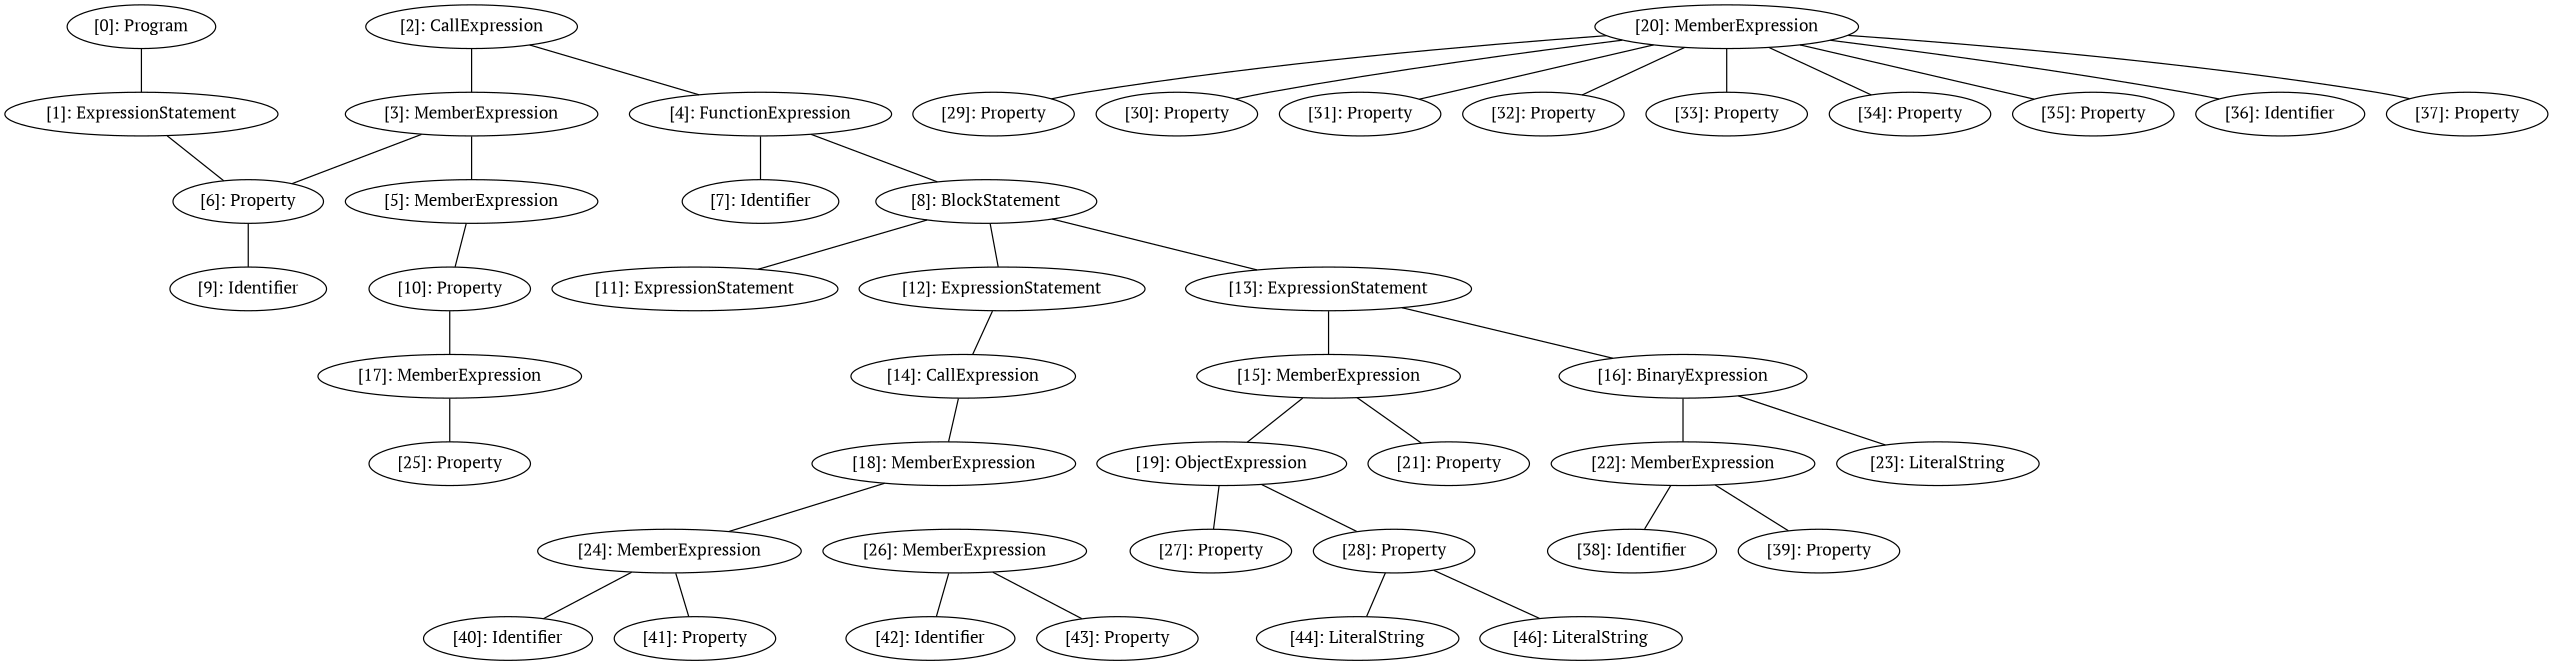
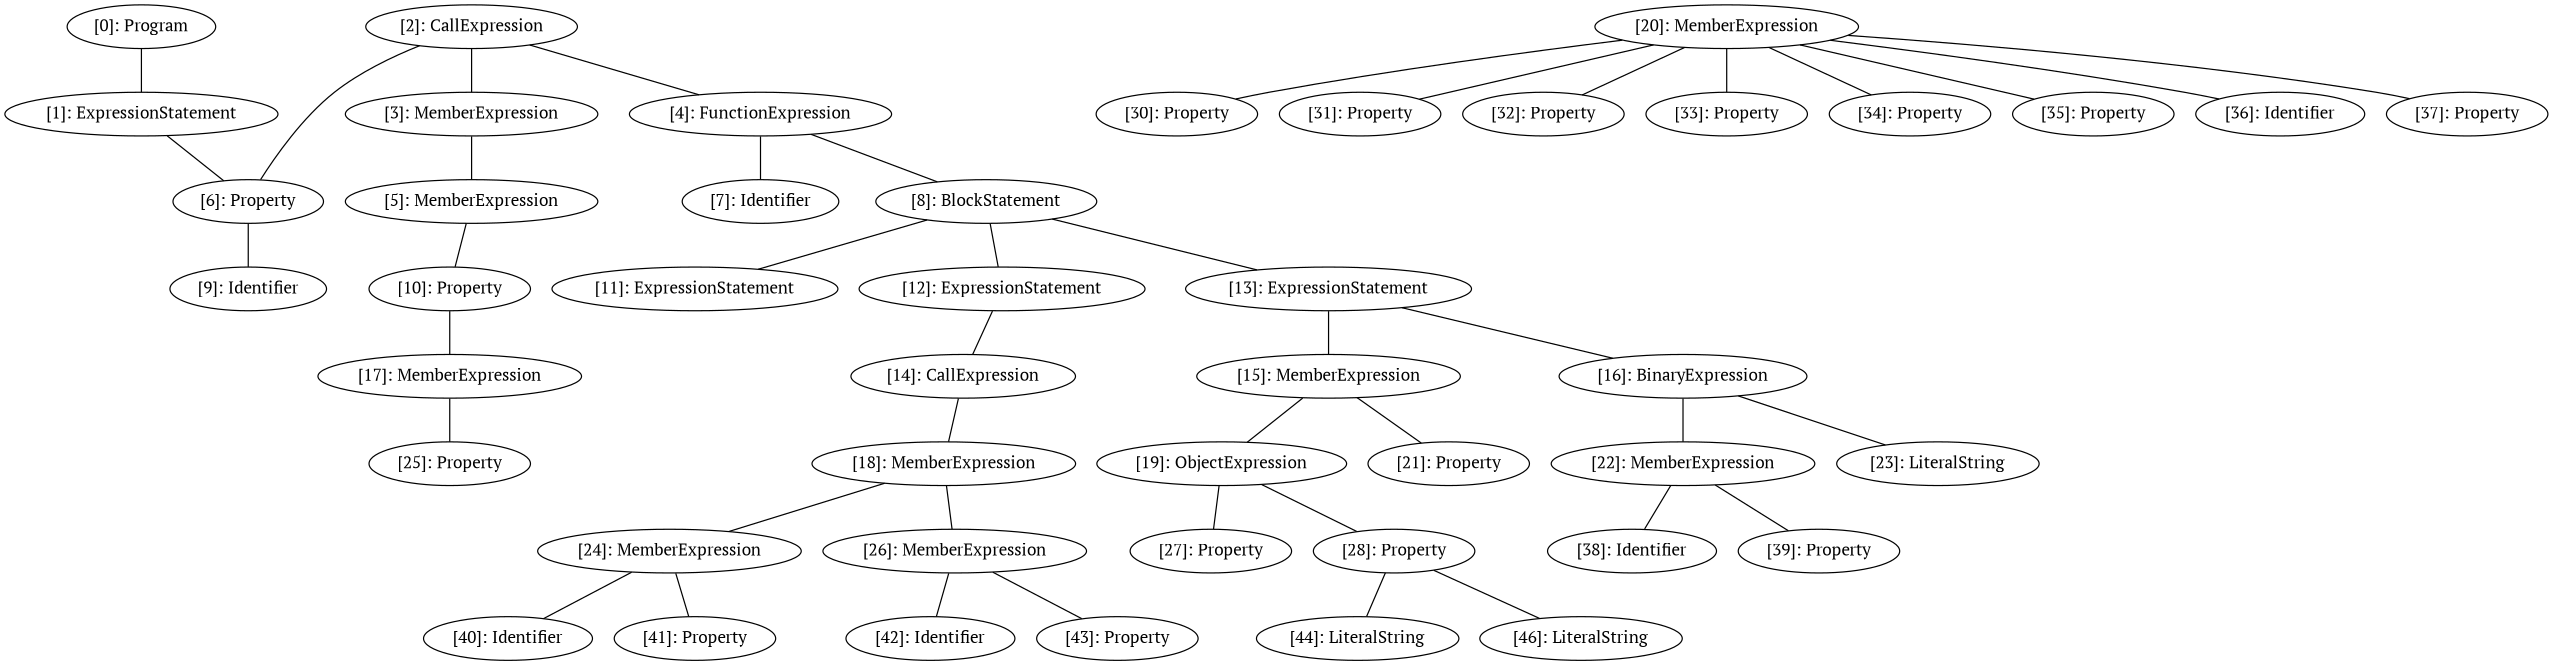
node "[29]: Property": removed
edge "[3]: MemberExpression" -- "[6]: Property": now "[2]: CallExpression" -- "[6]: Property"
edge "[18]: MemberExpression" -- "[26]: MemberExpression": added
